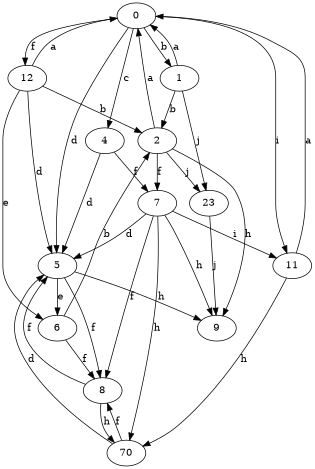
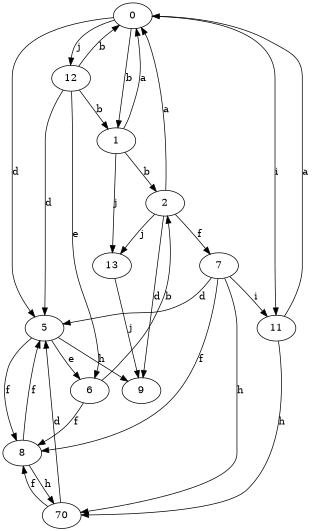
edge "0" -> "12": label "f" -> "j"
edge "12" -> "0": label "a" -> "b"
edge "12" -> "2": now "12" -> "1"
node "4": removed
node "23": label "23" -> "13"
edge "2" -> "9": label "h" -> "d"
edge "7" -> "9": removed, label "h"
